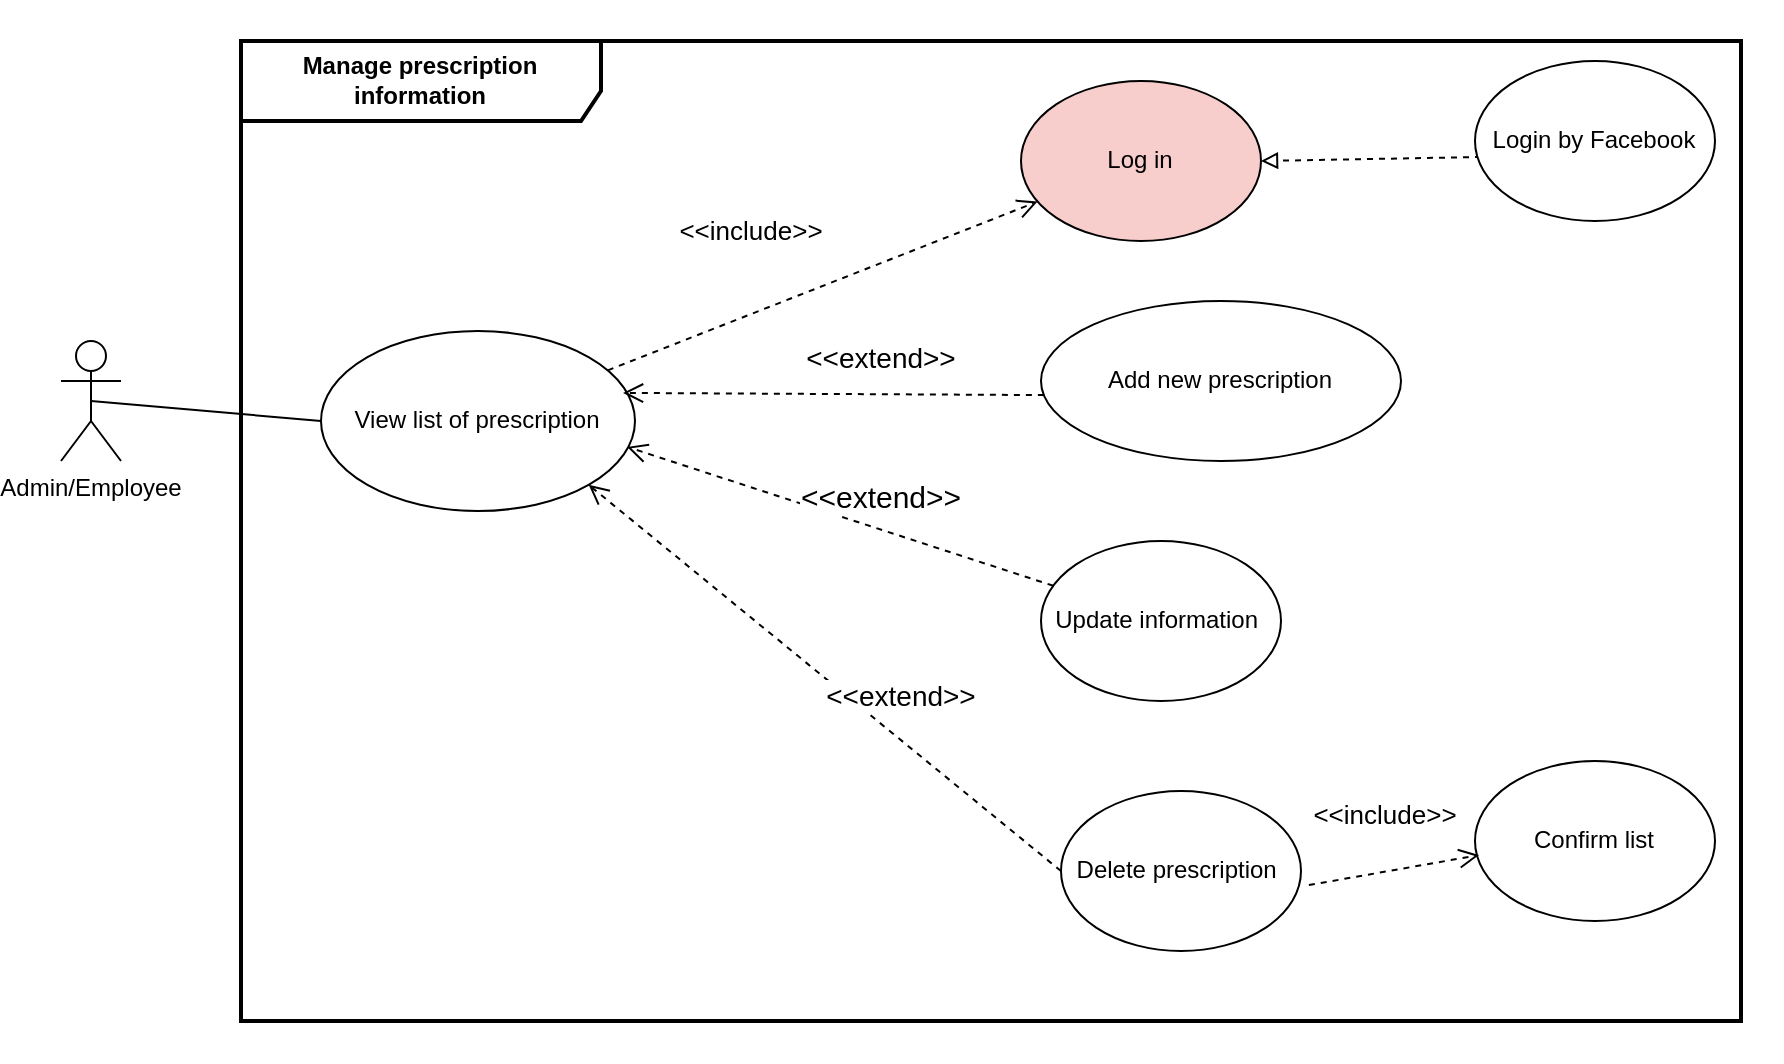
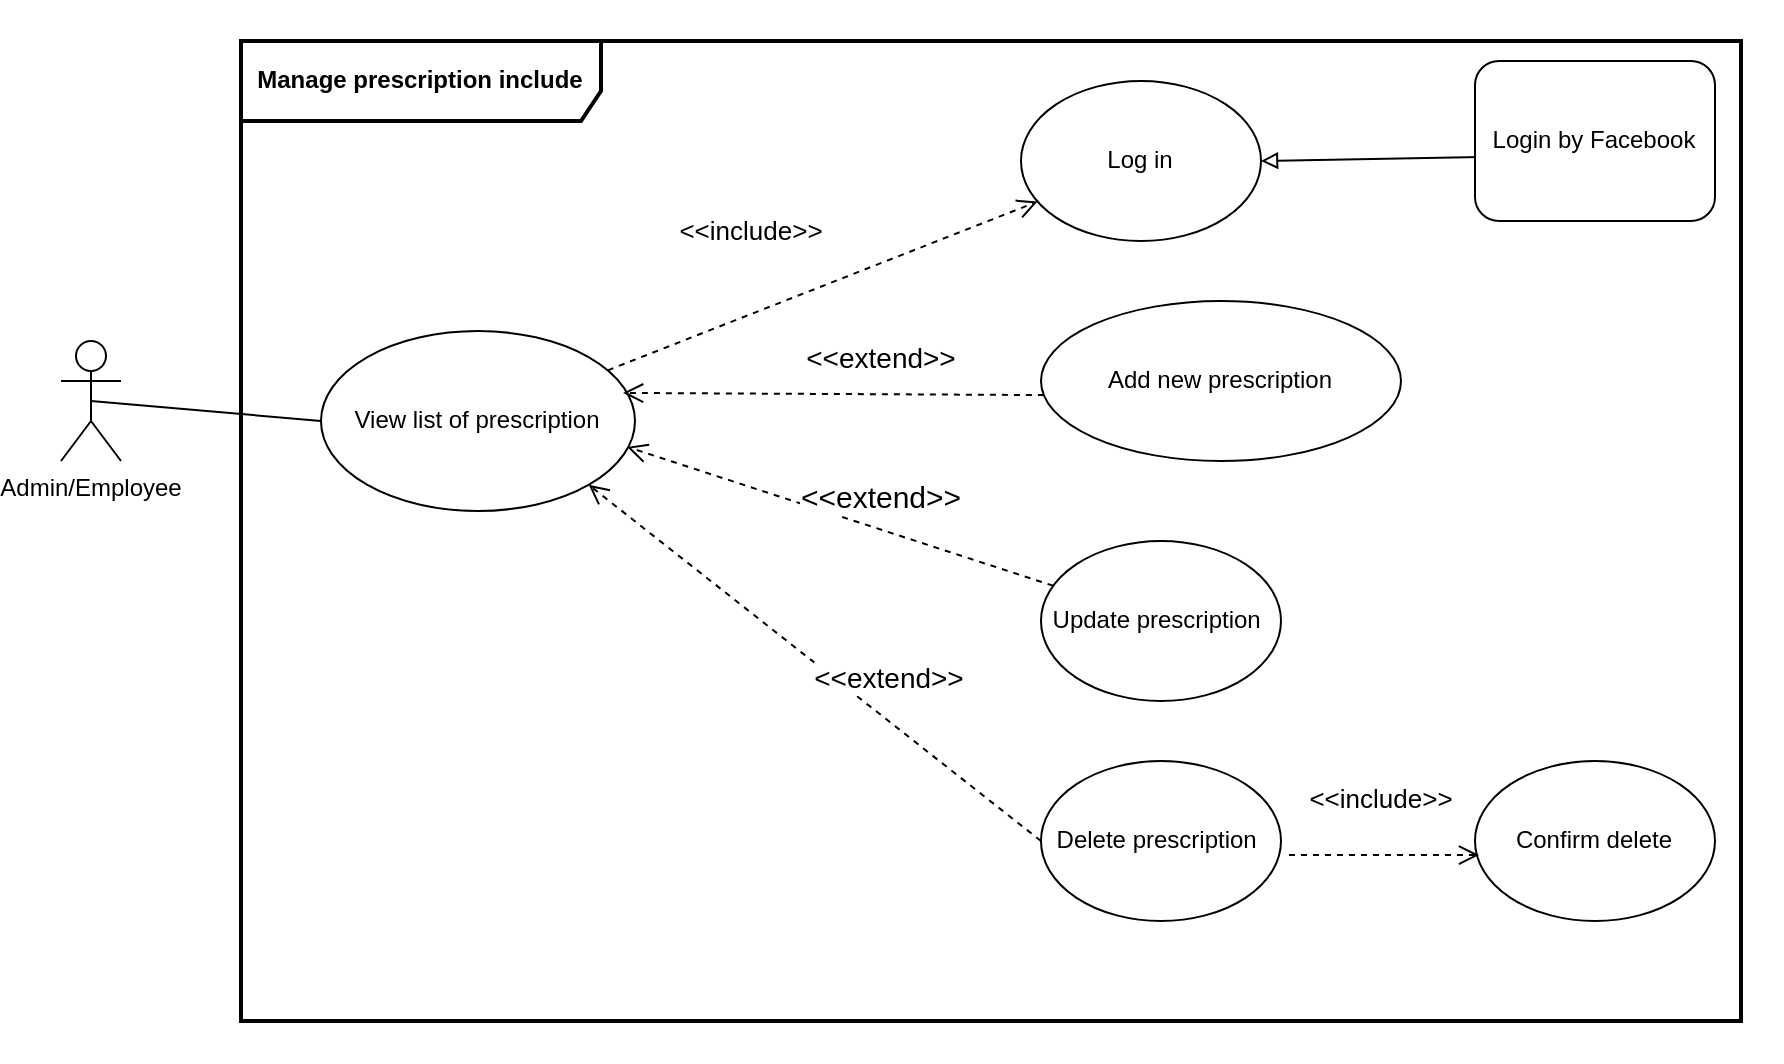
node "Manage prescription information": label "Manage prescription information" -> "Manage prescription include"
node "Login by Facebook": shape ellipse -> rounded rectangle
edge "Login by Facebook" -> "Log in": style dashed -> solid
node "Log in": fillcolor #f8cecc -> #ffffff
node "Update information": label "Update information" -> "Update prescription"
node "Confirm list": label "Confirm list" -> "Confirm delete"
node "Delete prescription": moved (1181, 871) -> (1161, 841)
